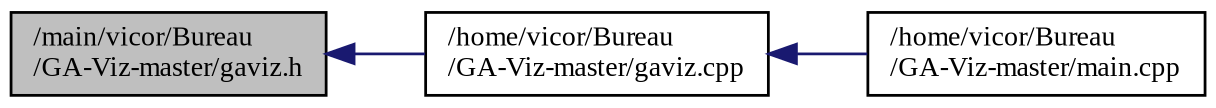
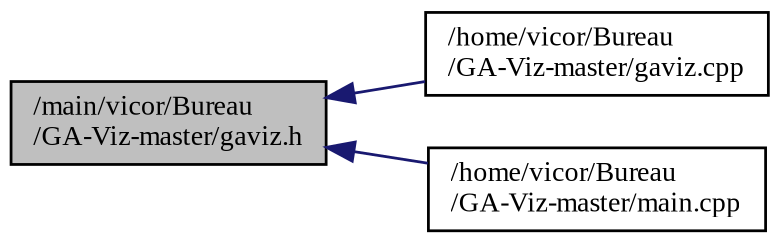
edge "/home/vicor/Bureau /GA-Viz-master/main.cpp" -> "/home/vicor/Bureau /GA-Viz-master/gaviz.cpp": now "/home/vicor/Bureau /GA-Viz-master/main.cpp" -> "/main/vicor/Bureau /GA-Viz-master/gaviz.h"
